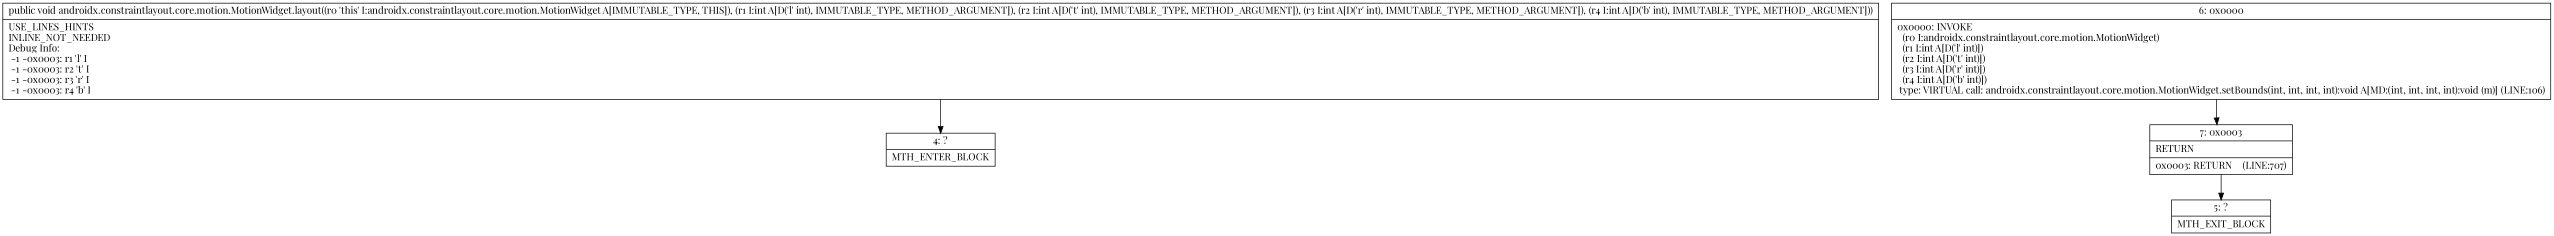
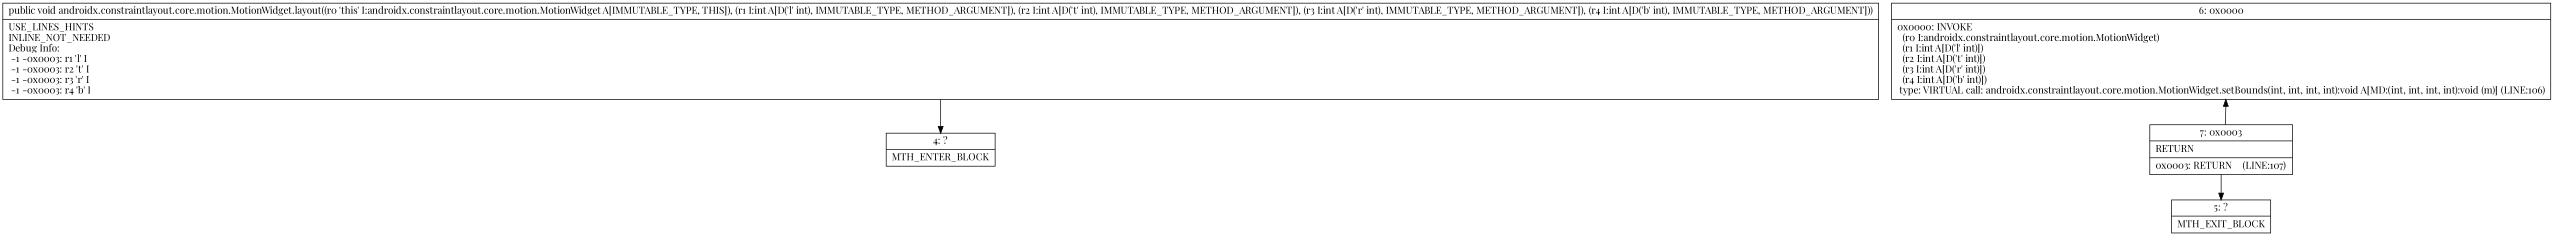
edge "6: 0x0000" -> "7: 0x0003": reversed
node "7: 0x0003": text "0x0003: RETURN    (LINE:707)" -> "0x0003: RETURN    (LINE:107)"
